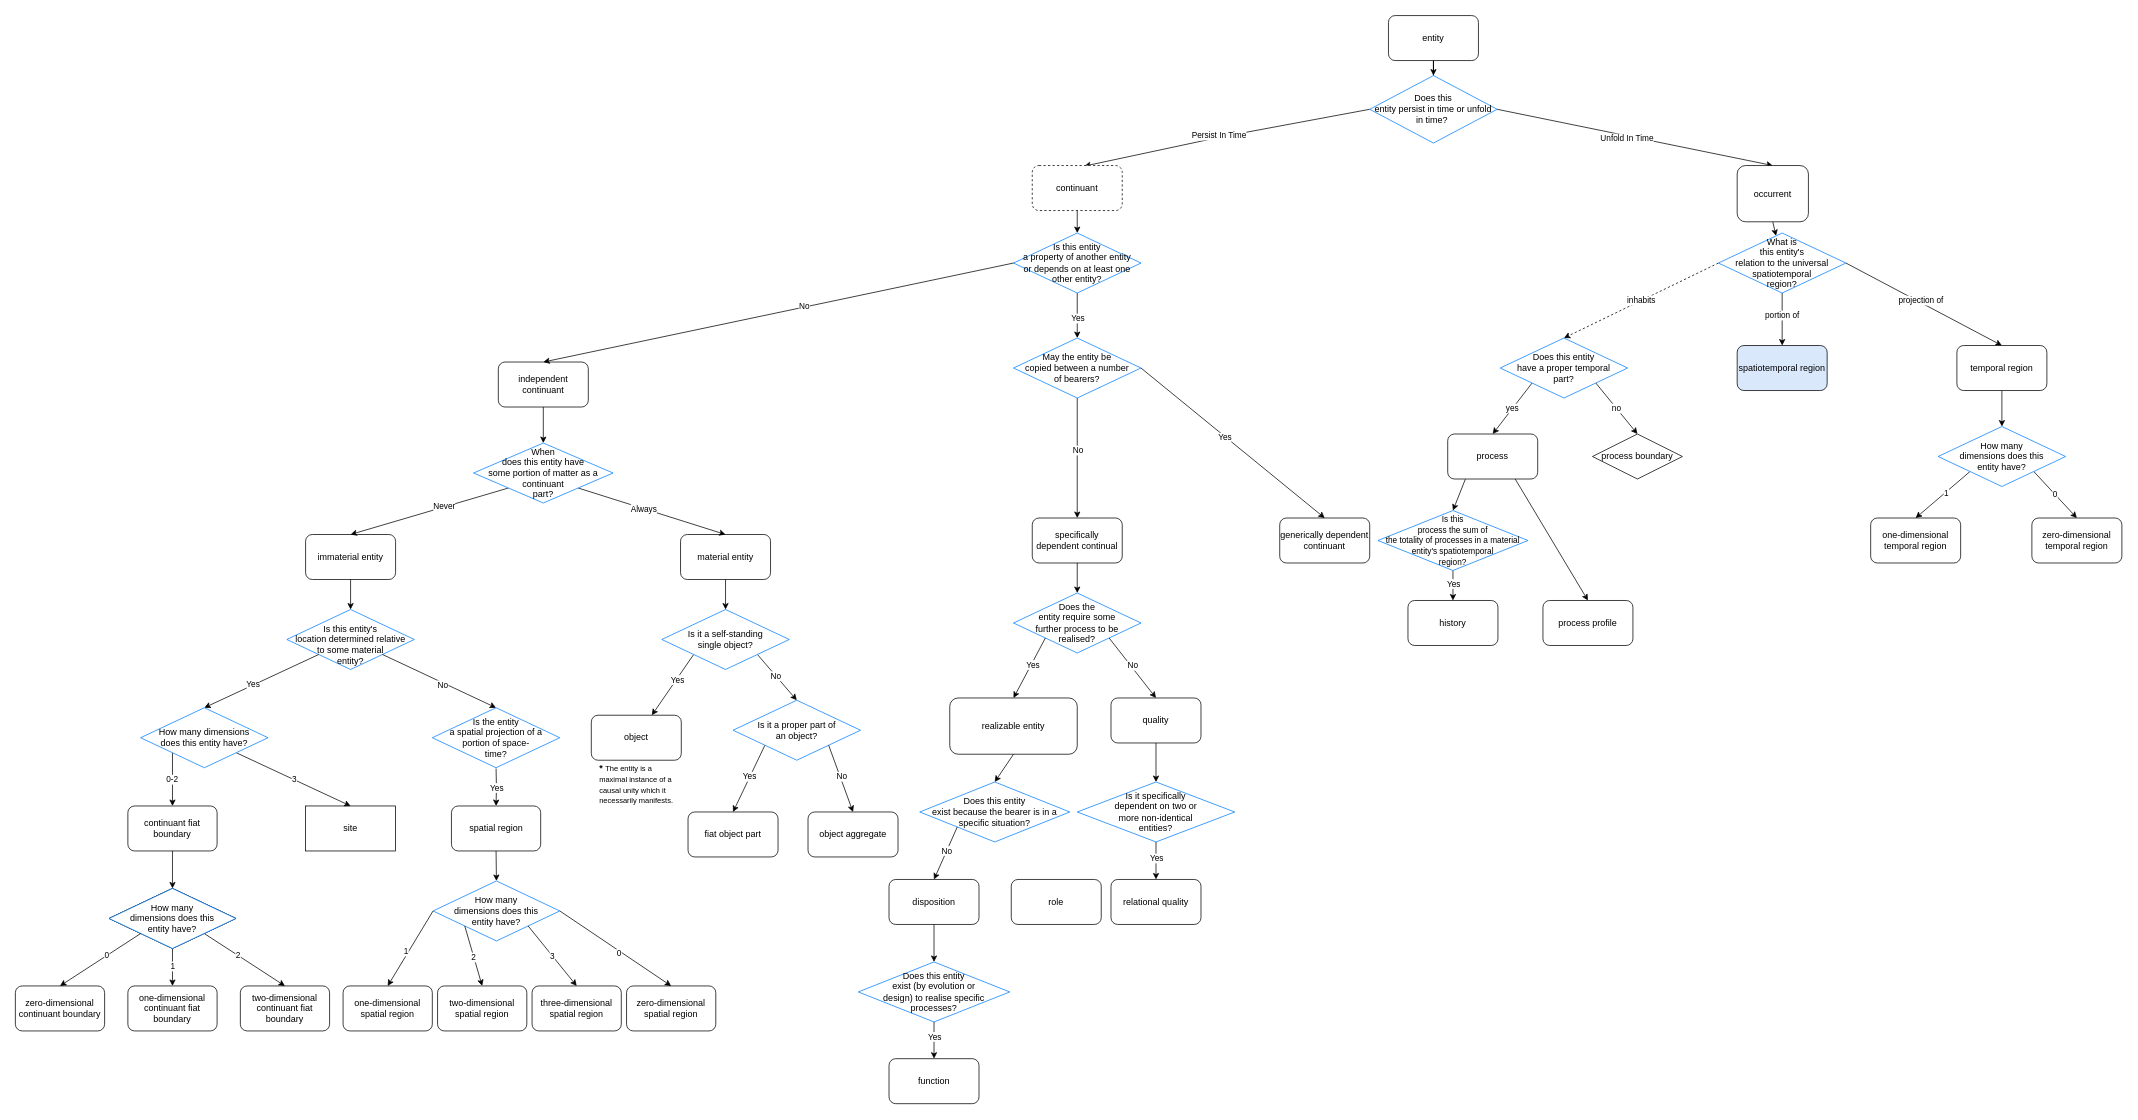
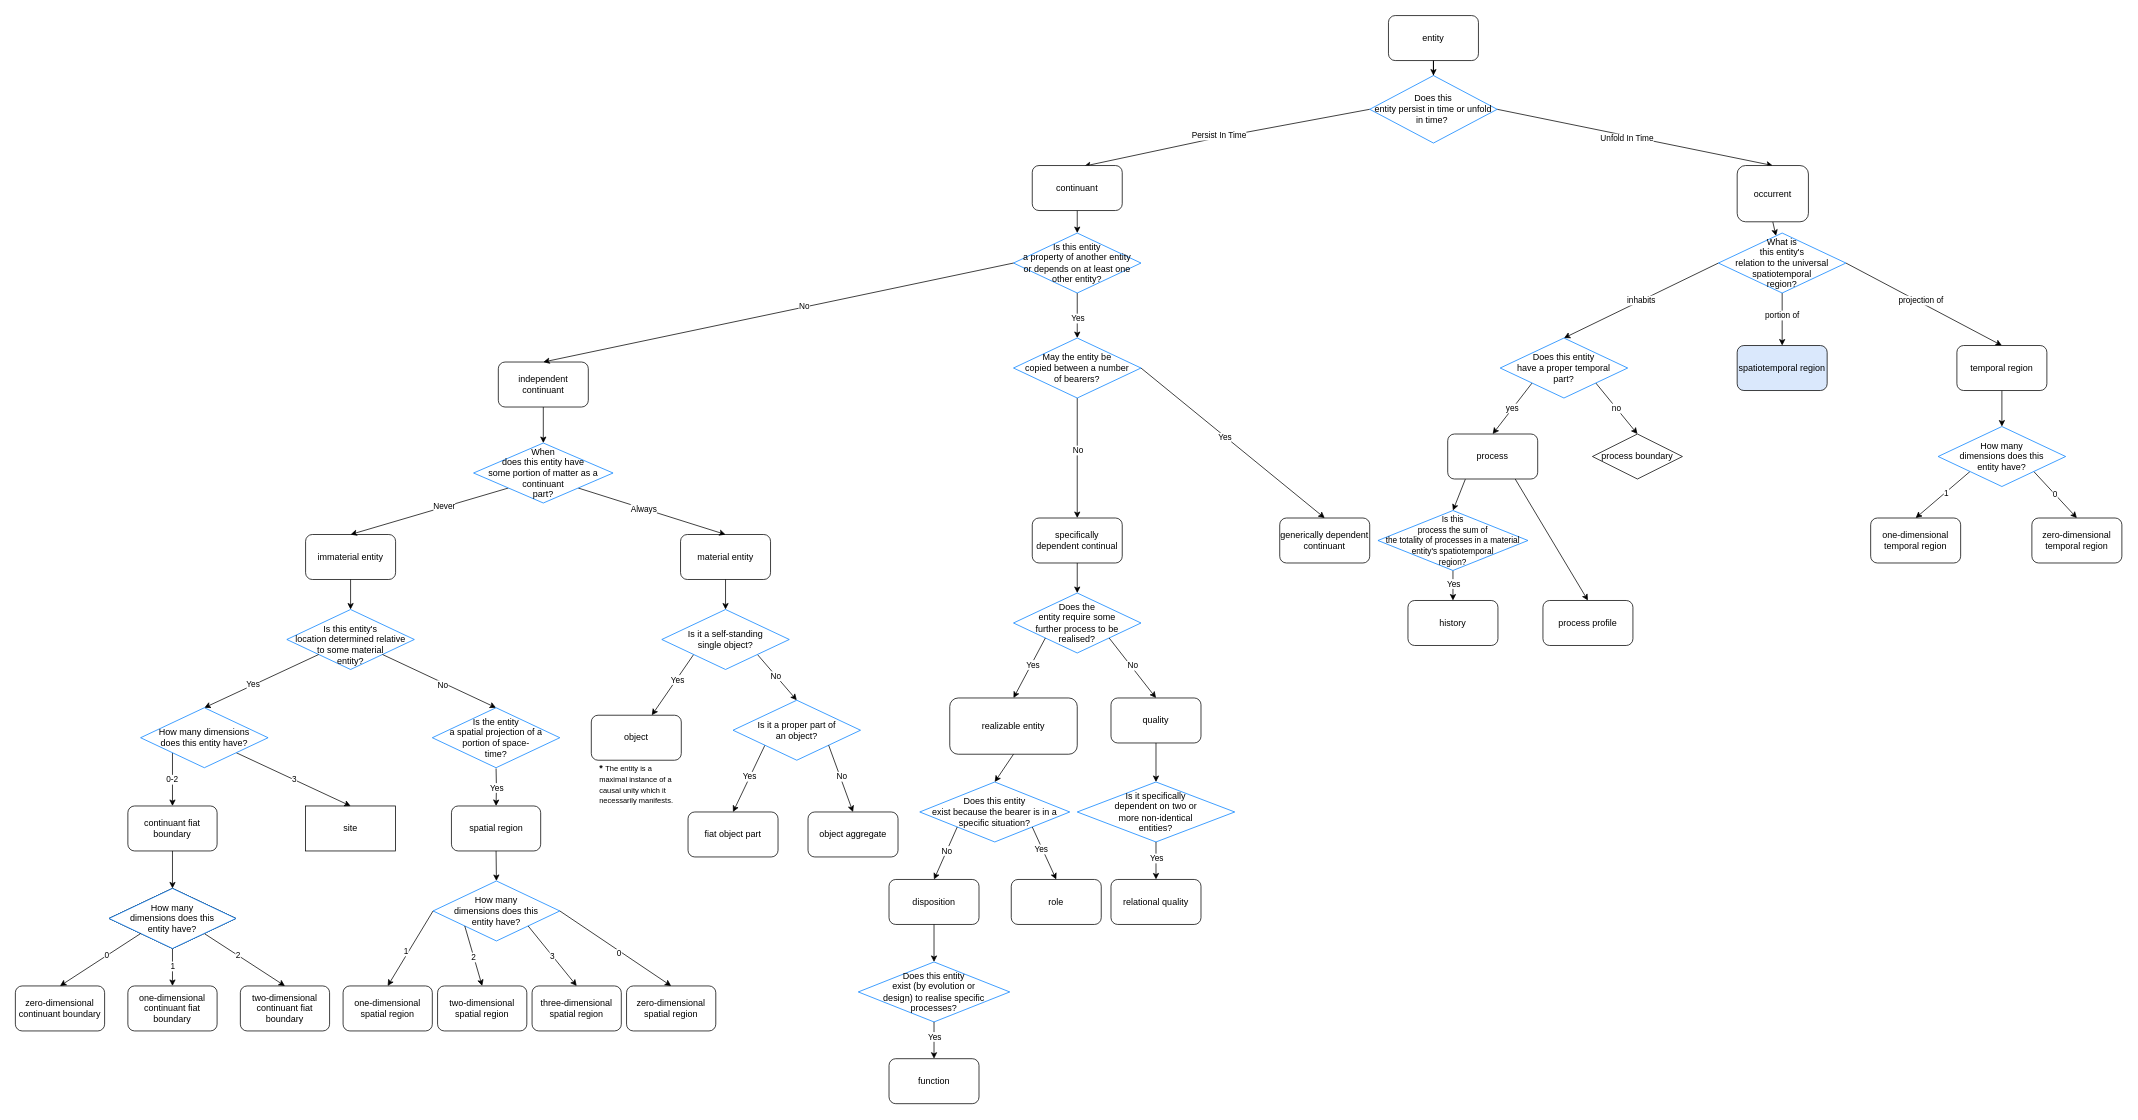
node "continuant": style dashed -> solid
edge "What is this entity's relation to the universal spatiotemporal region?" -> "Does this entity have a proper temporal part?": style dashed -> solid
edge "Does this entity exist because the bearer is in a specific situation?" -> "role": added, label "Yes"
